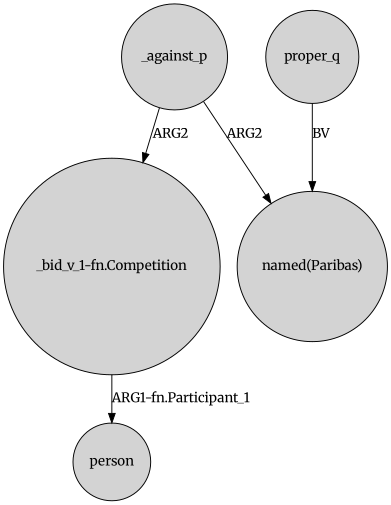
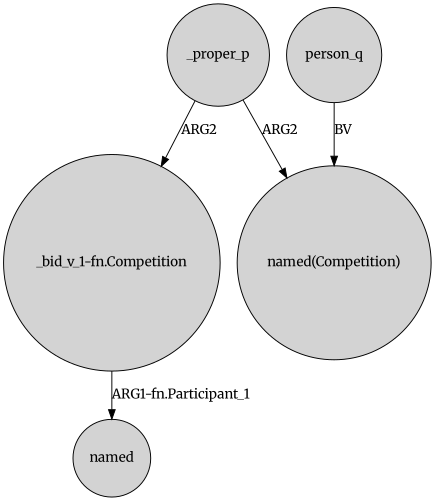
node "_against_p": label "_against_p" -> "_proper_p"
node "proper_q": label "proper_q" -> "person_q"
node "named(Paribas)": label "named(Paribas)" -> "named(Competition)"
node "person": label "person" -> "named"
